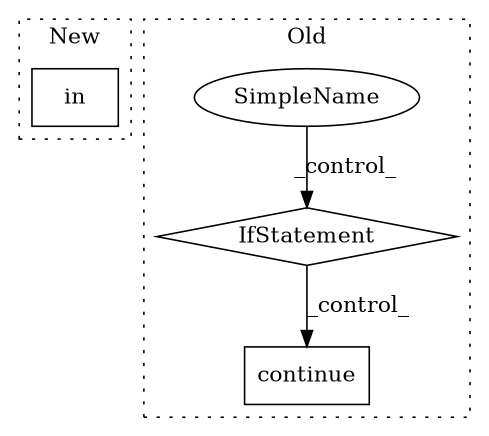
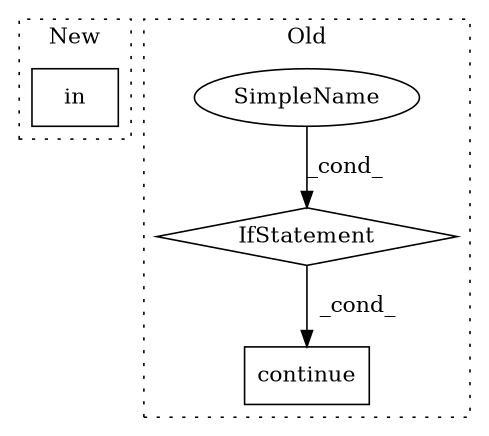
edge "SimpleName" -> "IfStatement": label "_control_" -> "_cond_"
edge "IfStatement" -> "continue": label "_control_" -> "_cond_"
